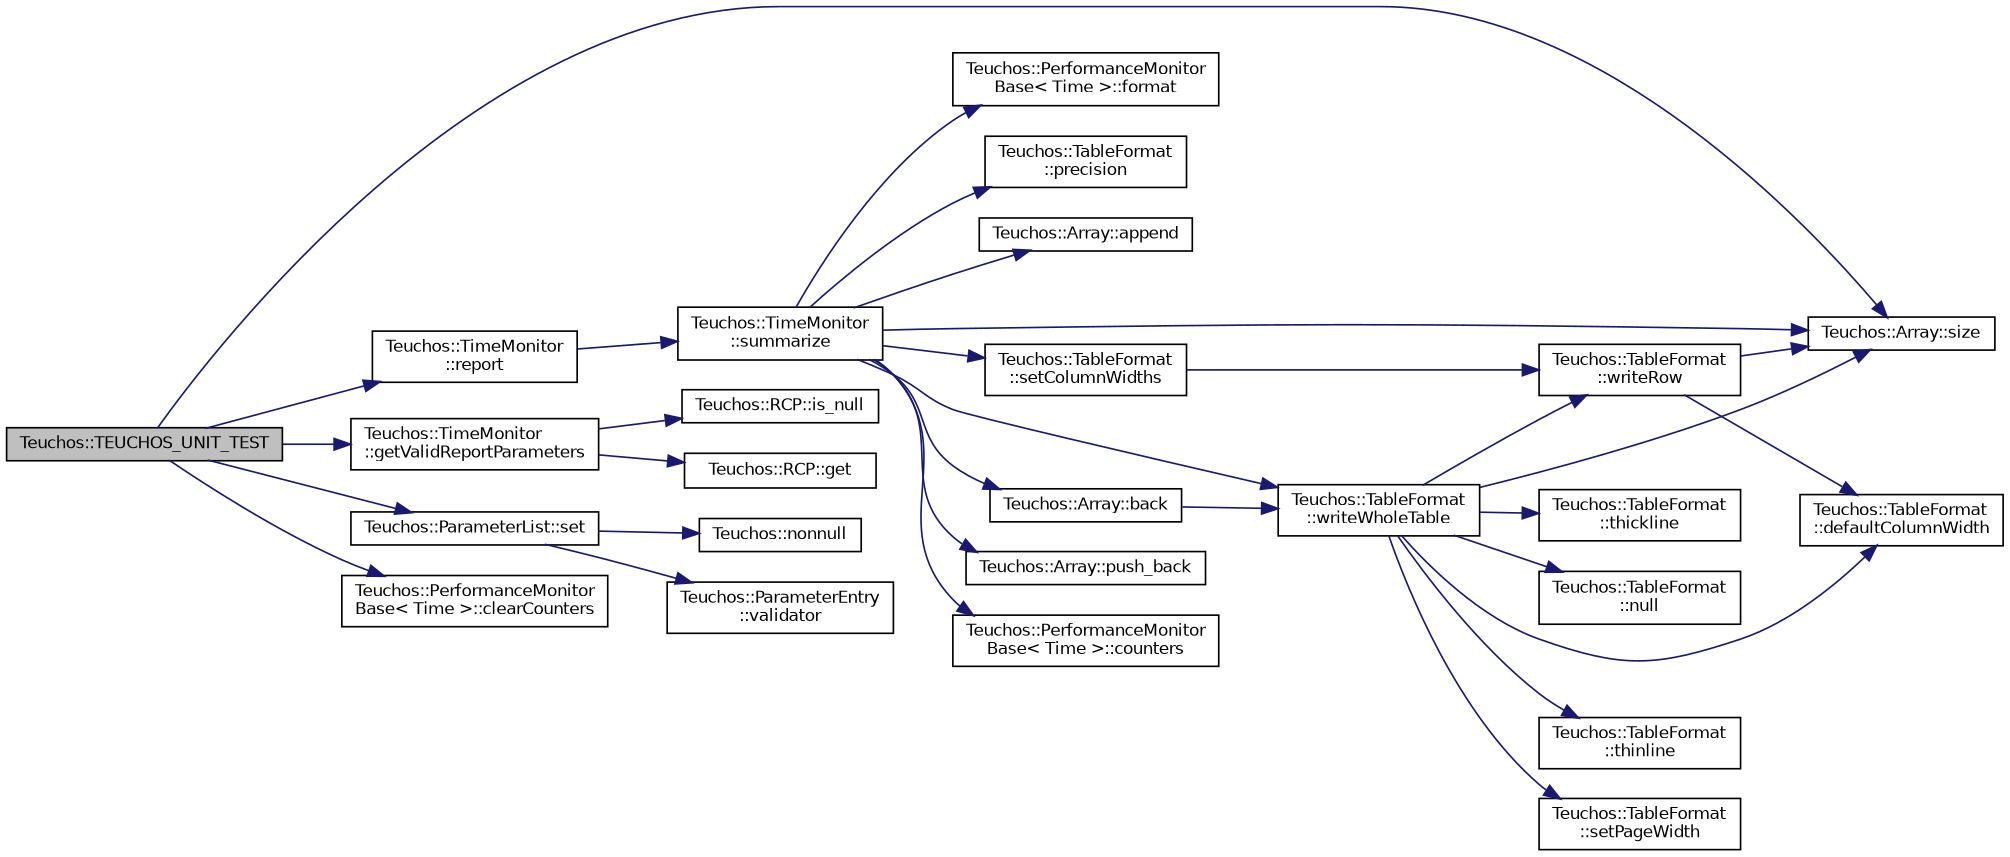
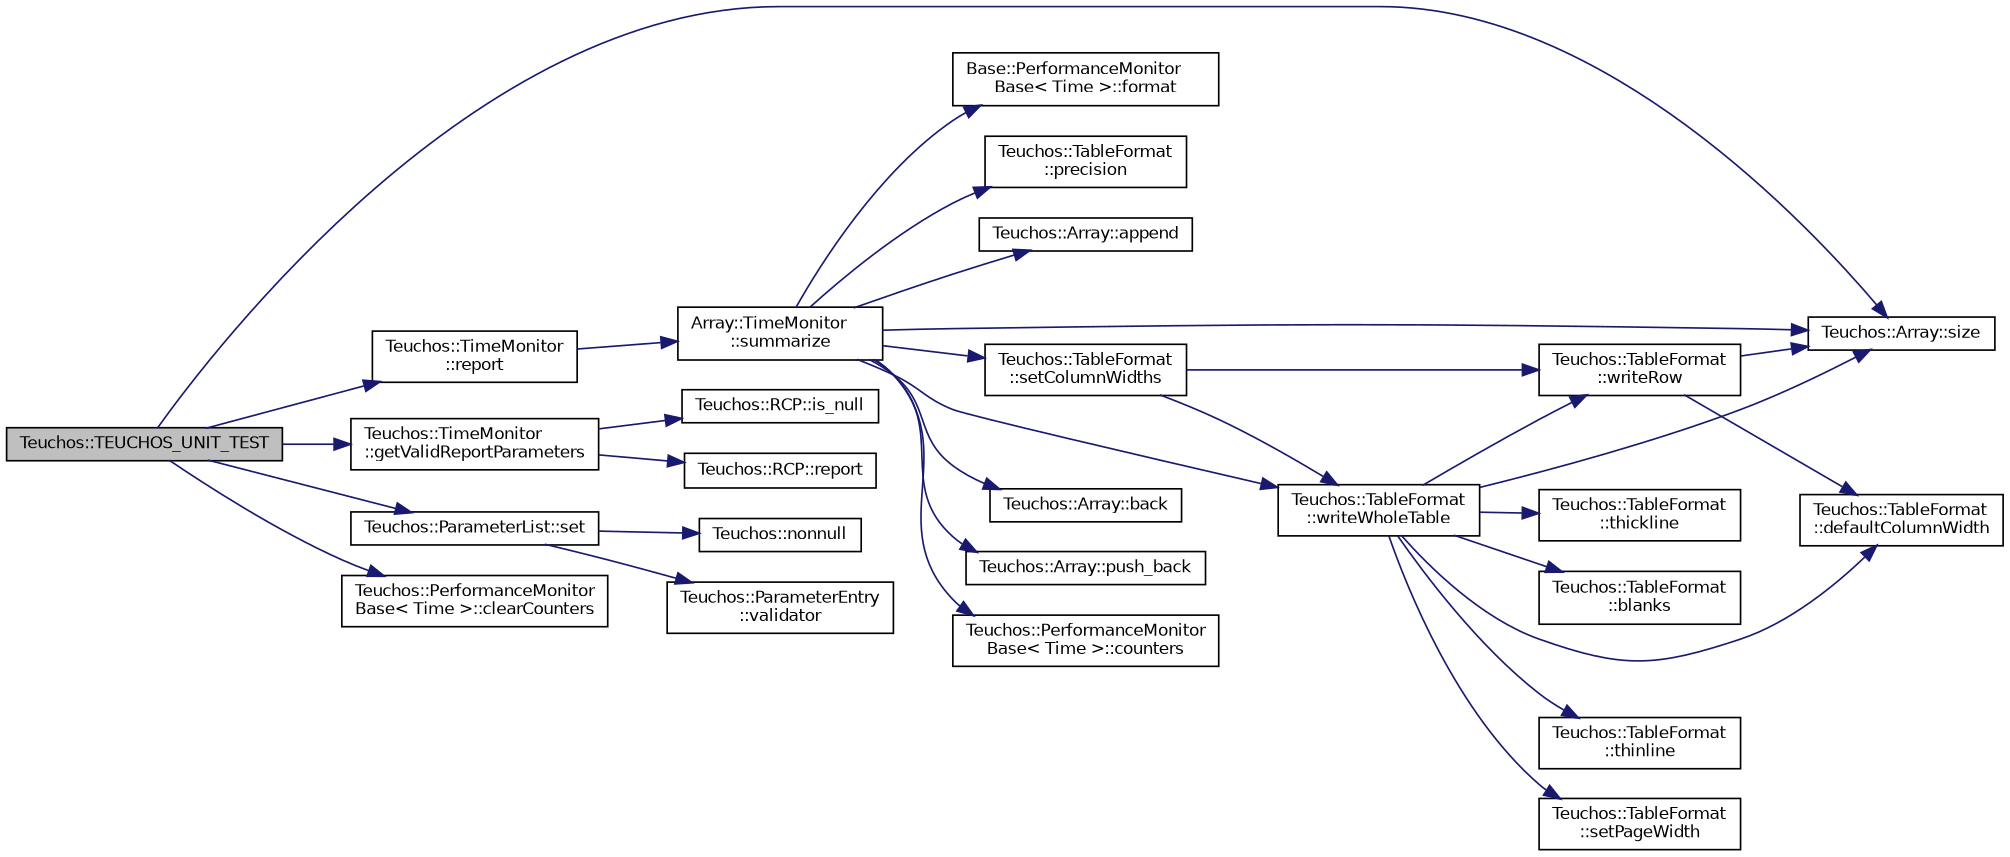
node "Teuchos::PerformanceMonitor Base< Time >::format": label "Teuchos::PerformanceMonitor Base< Time >::format" -> "Base::PerformanceMonitor Base< Time >::format"
node "Teuchos::TimeMonitor ::summarize": label "Teuchos::TimeMonitor ::summarize" -> "Array::TimeMonitor ::summarize"
node "Teuchos::RCP::get": label "Teuchos::RCP::get" -> "Teuchos::RCP::report"
edge "Teuchos::Array::back" -> "Teuchos::TableFormat ::writeWholeTable": now "Teuchos::TableFormat ::setColumnWidths" -> "Teuchos::TableFormat ::writeWholeTable"
node "Teuchos::TableFormat ::null": label "Teuchos::TableFormat ::null" -> "Teuchos::TableFormat ::blanks"
